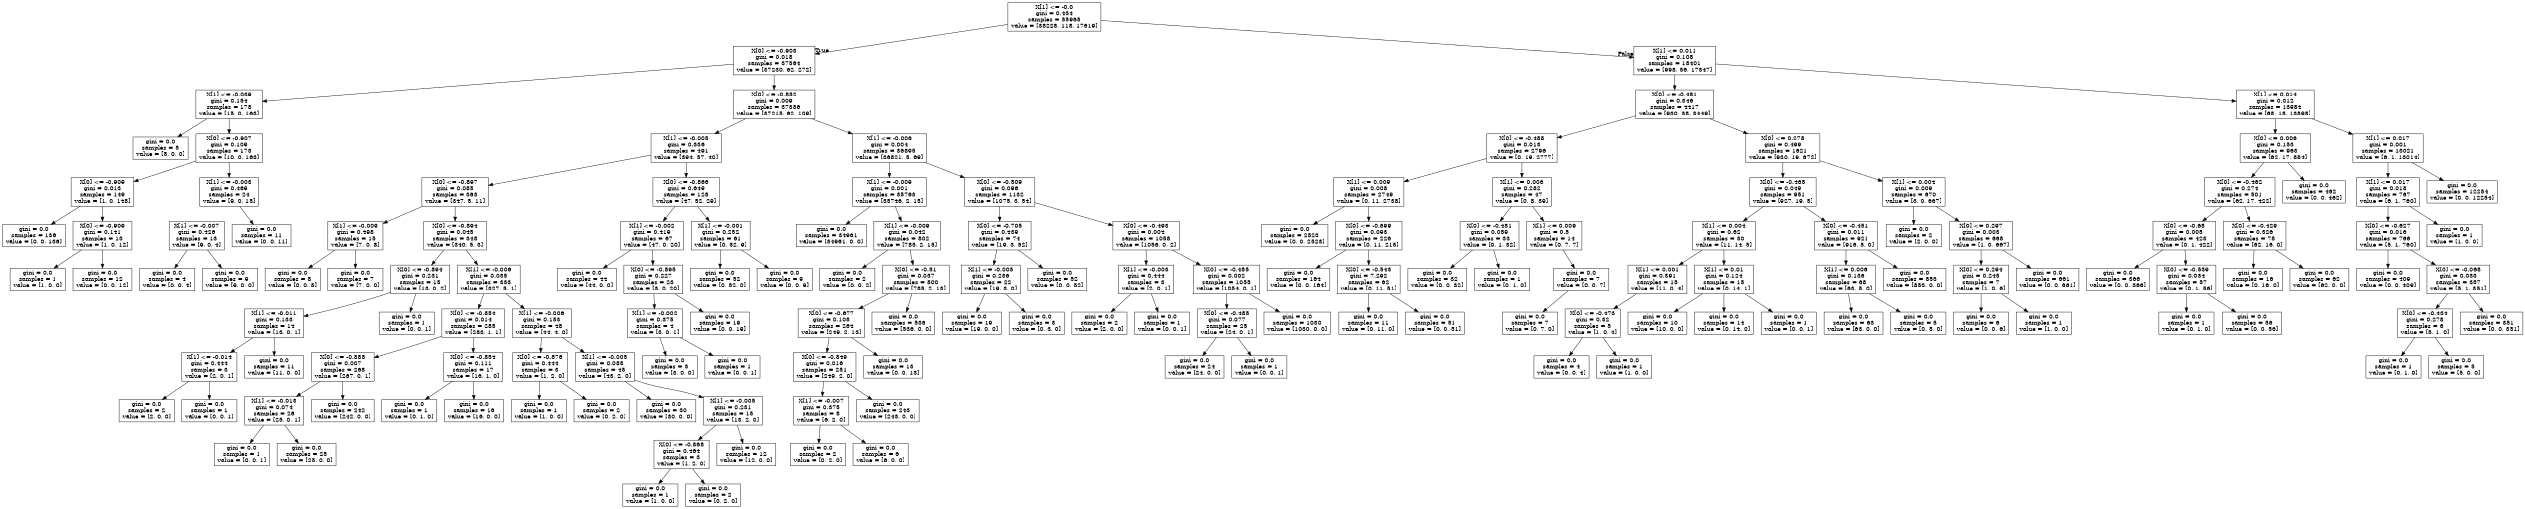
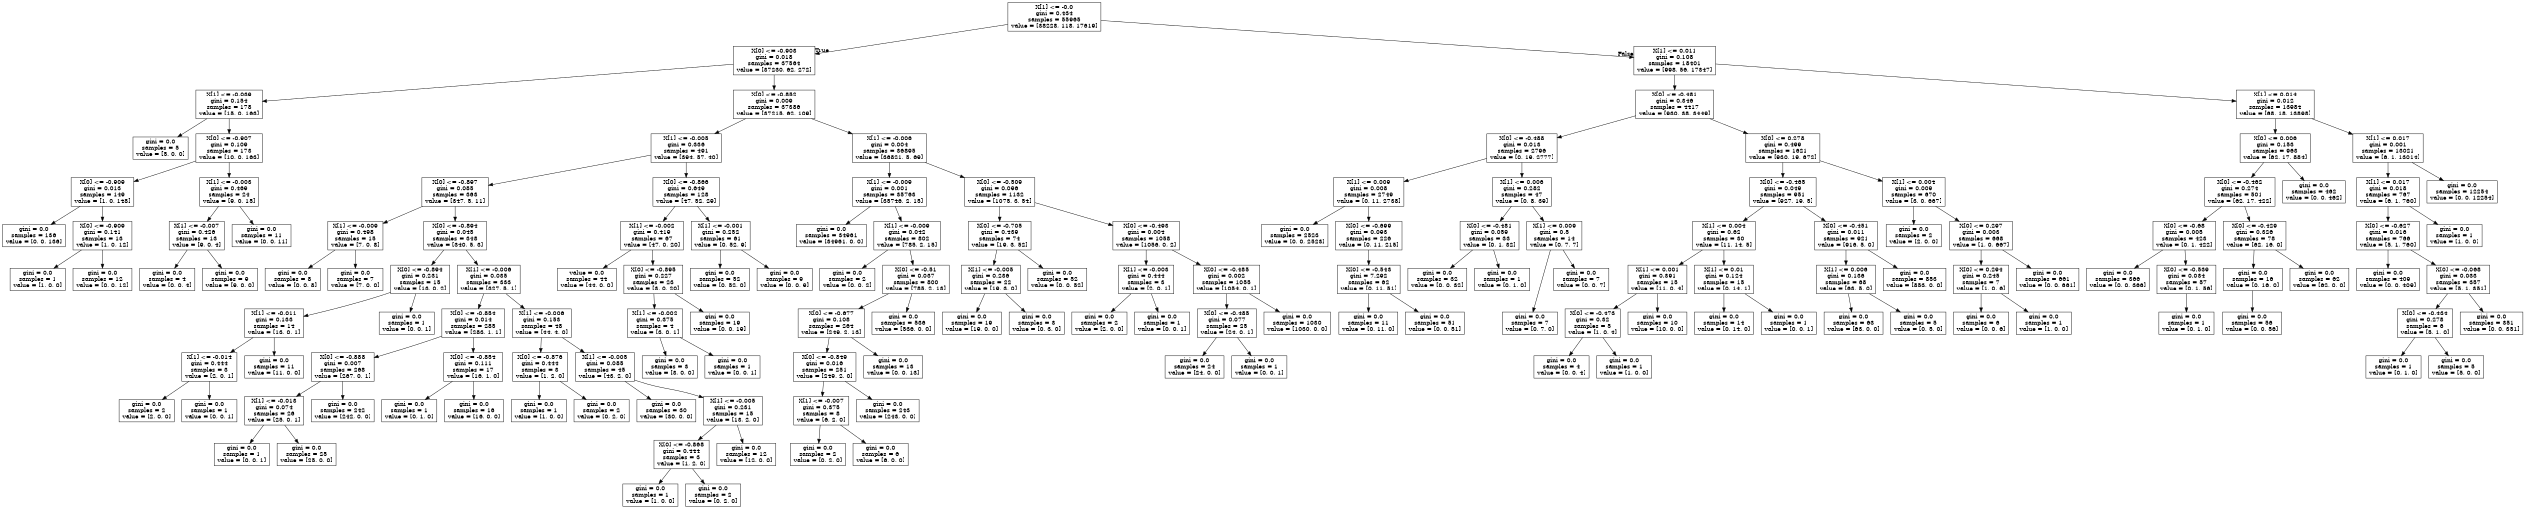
edge "X[1] <= -0.003 gini = 0.469 samples = 24 value = [9, 0, 15]" -> "X[1] <= -0.007 gini = 0.426 samples = 13 value = [9, 0, 4]": added
node "gini = 0.0 samples = 44 value = [44, 0, 0]": label "gini = 0.0 samples = 44 value = [44, 0, 0]" -> "value = 0.0 samples = 44 value = [44, 0, 0]"
node "gini = 0.0 samples = 164 value = [0, 0, 164]": removed
edge "gini = 0.0 samples = 7 value = [0, 0, 7]" -> "gini = 0.0 samples = 7 value = [0, 7, 0]": now "X[1] <= 0.009 gini = 0.5 samples = 14 value = [0, 7, 7]" -> "gini = 0.0 samples = 7 value = [0, 7, 0]"
edge "X[1] <= 0.01 gini = 0.124 samples = 15 value = [0, 14, 1]" -> "gini = 0.0 samples = 10 value = [10, 0, 0]": now "X[1] <= 0.001 gini = 0.391 samples = 15 value = [11, 0, 4]" -> "gini = 0.0 samples = 10 value = [10, 0, 0]"
edge "X[0] <= -0.539 gini = 0.034 samples = 57 value = [0, 1, 56]" -> "gini = 0.0 samples = 56 value = [0, 0, 56]": now "gini = 0.0 samples = 16 value = [0, 16, 0]" -> "gini = 0.0 samples = 56 value = [0, 0, 56]"
node "X[0] <= -0.868 gini = 0.464 samples = 3 value = [1, 2, 0]": label "X[0] <= -0.868 gini = 0.464 samples = 3 value = [1, 2, 0]" -> "X[0] <= -0.868 gini = 0.444 samples = 3 value = [1, 2, 0]"
